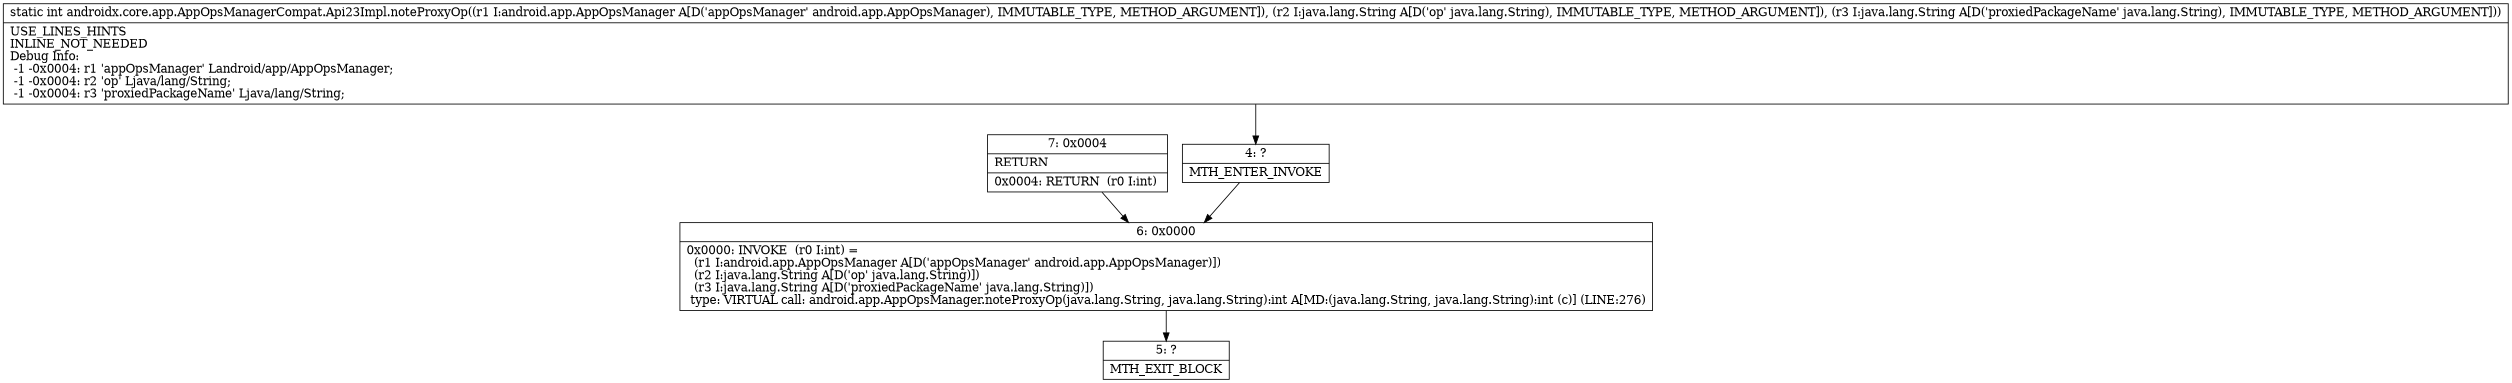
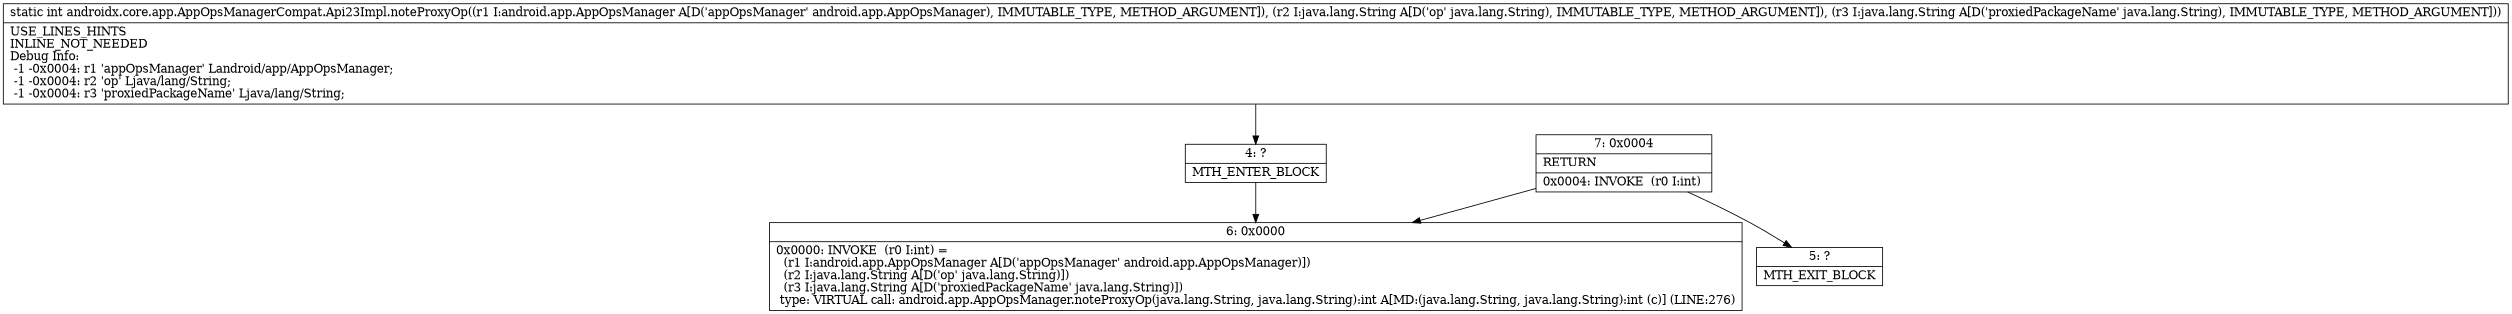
node "4: ?": text "MTH_ENTER_INVOKE" -> "MTH_ENTER_BLOCK"
node "7: 0x0004": text "0x0004: RETURN  (r0 I:int)" -> "0x0004: INVOKE  (r0 I:int)"
edge "6: 0x0000" -> "5: ?": now "7: 0x0004" -> "5: ?"
